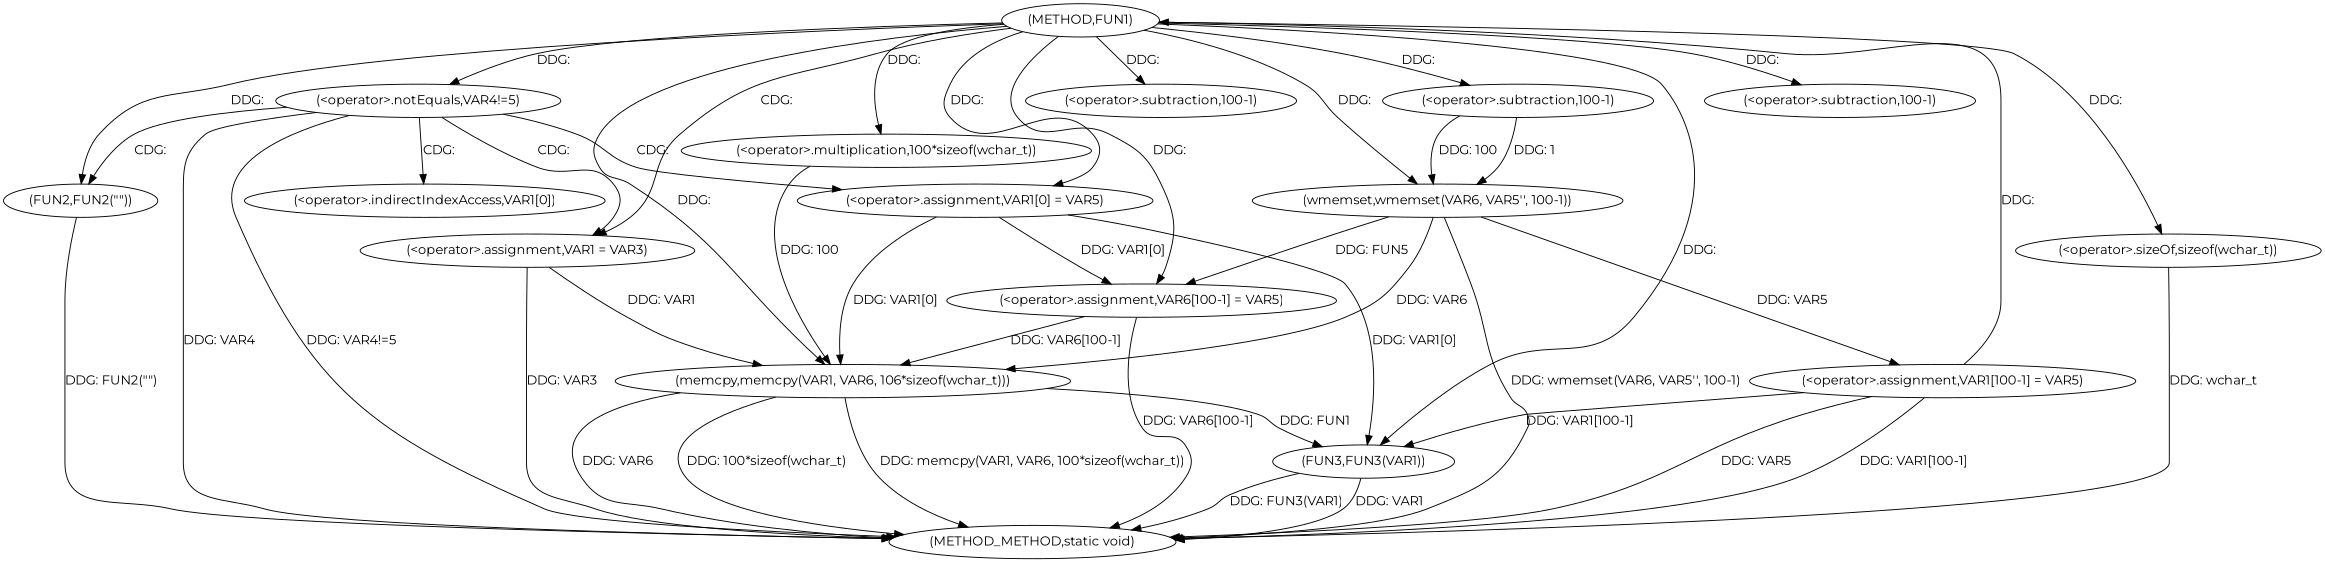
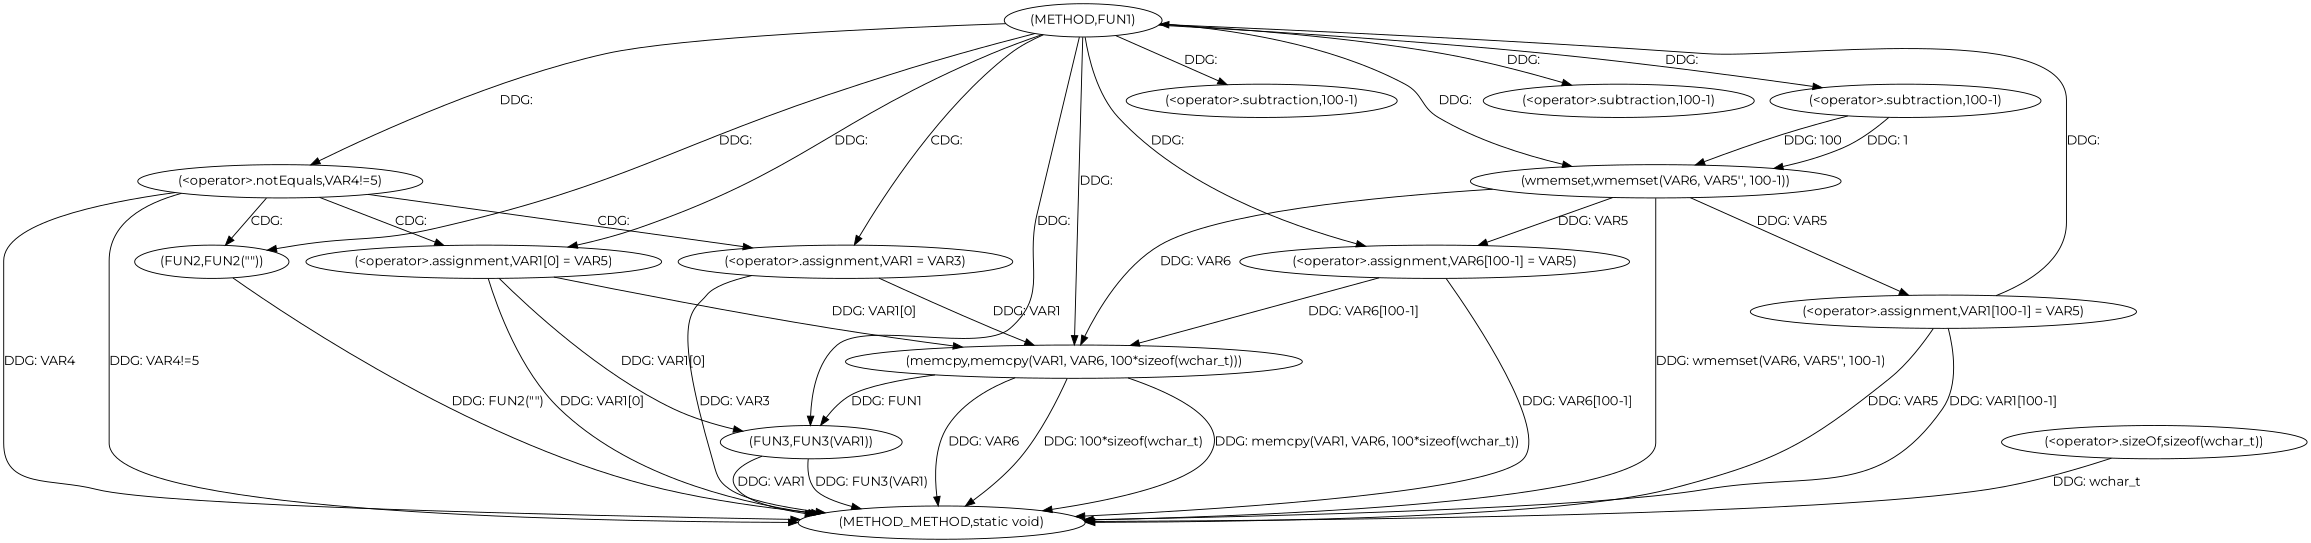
edge "(METHOD,FUN1)" -> "(<operator>.sizeOf,sizeof(wchar_t))": removed, label "DDG:"
node "(<operator>.multiplication,100*sizeof(wchar_t))": removed
node "(<operator>.indirectIndexAccess,VAR1[0])": removed
edge "(<operator>.assignment,VAR1[0] = VAR5)" -> "(<operator>.assignment,VAR6[100-1] = VAR5)": now "(<operator>.assignment,VAR1[0] = VAR5)" -> "(METHOD_METHOD,static void)"
edge "(wmemset,wmemset(VAR6, VAR5'', 100-1))" -> "(<operator>.assignment,VAR6[100-1] = VAR5)": label "DDG: FUN5" -> "DDG: VAR5"
node "(memcpy,memcpy(VAR1, VAR6, 106*sizeof(wchar_t)))": label "(memcpy,memcpy(VAR1, VAR6, 106*sizeof(wchar_t)))" -> "(memcpy,memcpy(VAR1, VAR6, 100*sizeof(wchar_t)))"
edge "(<operator>.assignment,VAR1[100-1] = VAR5)" -> "(FUN3,FUN3(VAR1))": removed, label "DDG: VAR1[100-1]"
